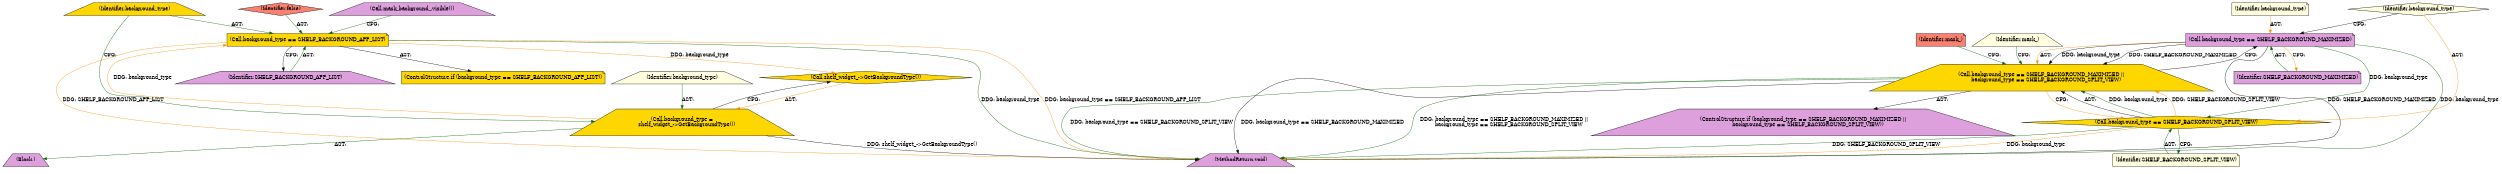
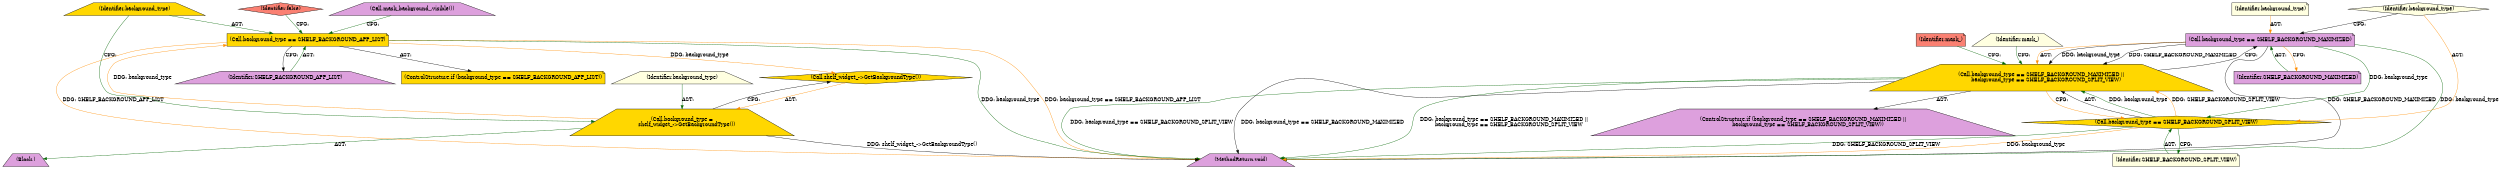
edge "(Identifier,false)" -> "(Call,background_type == SHELF_BACKGROUND_APP_LIST)": label "AST: " -> "CFG: "
